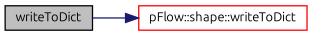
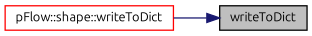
edge "writeToDict" -> "pFlow::shape::writeToDict": reversed
